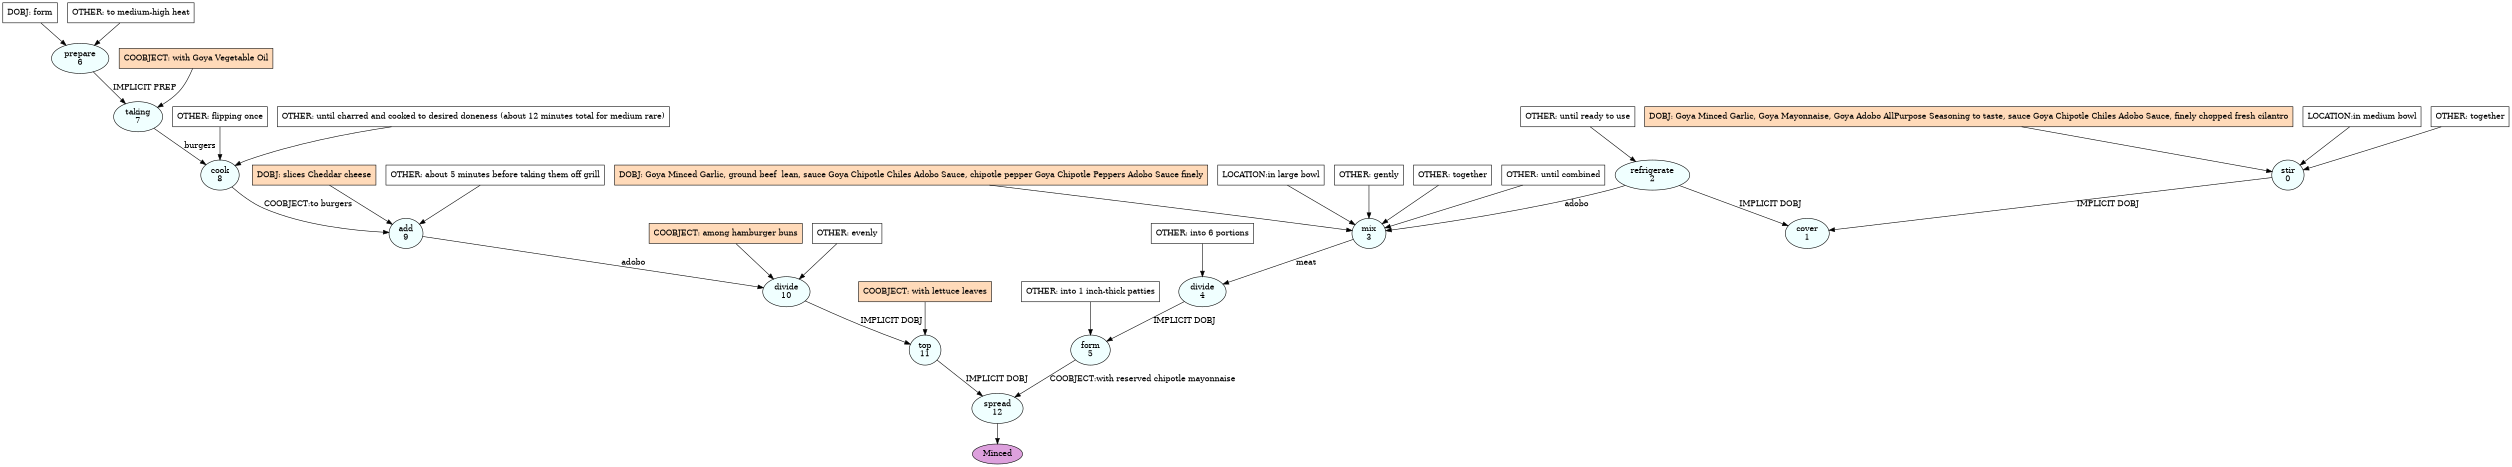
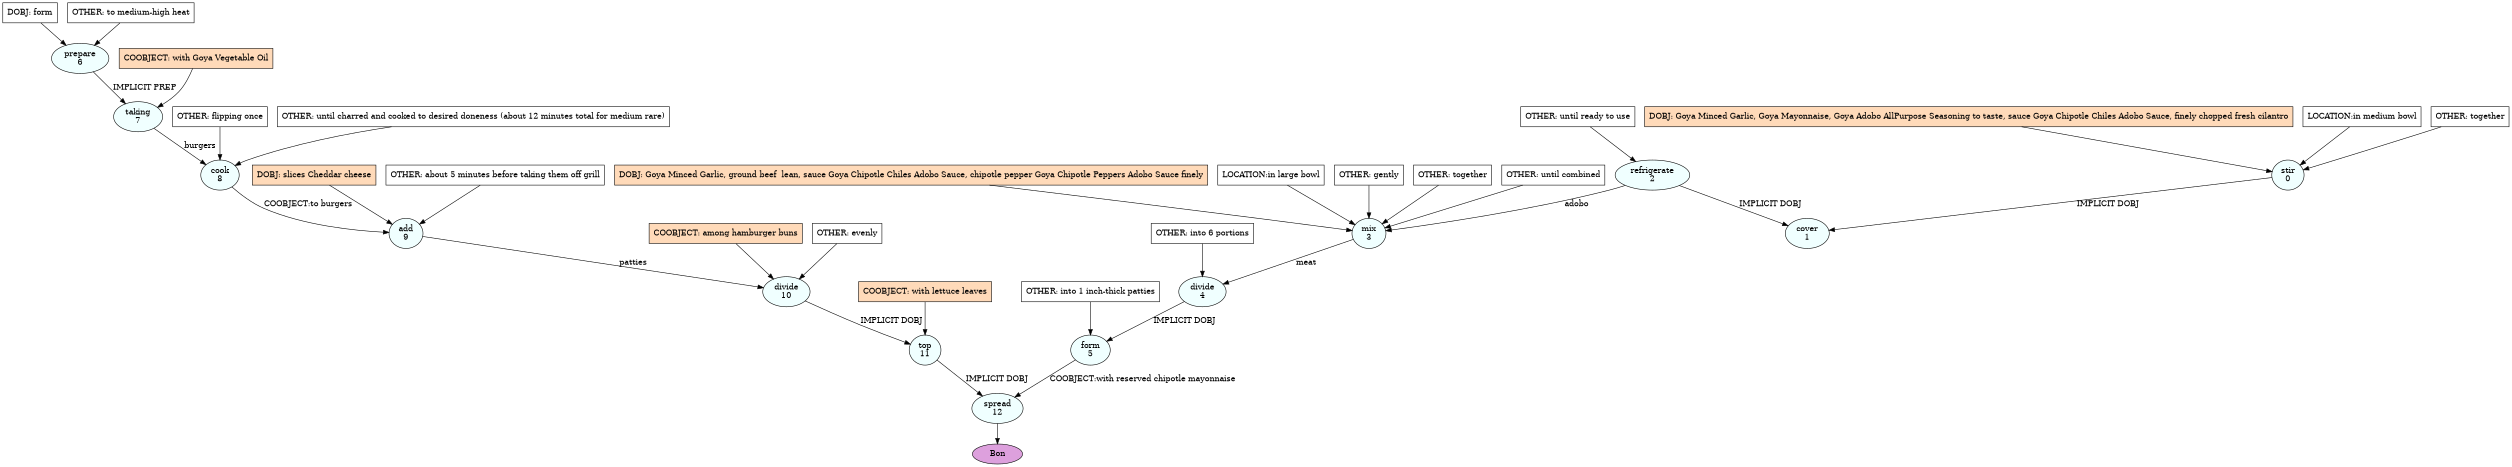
edge "add 9" -> "divide 10": label "adobo" -> "patties"
node "Minced": label "Minced" -> "Bon"
